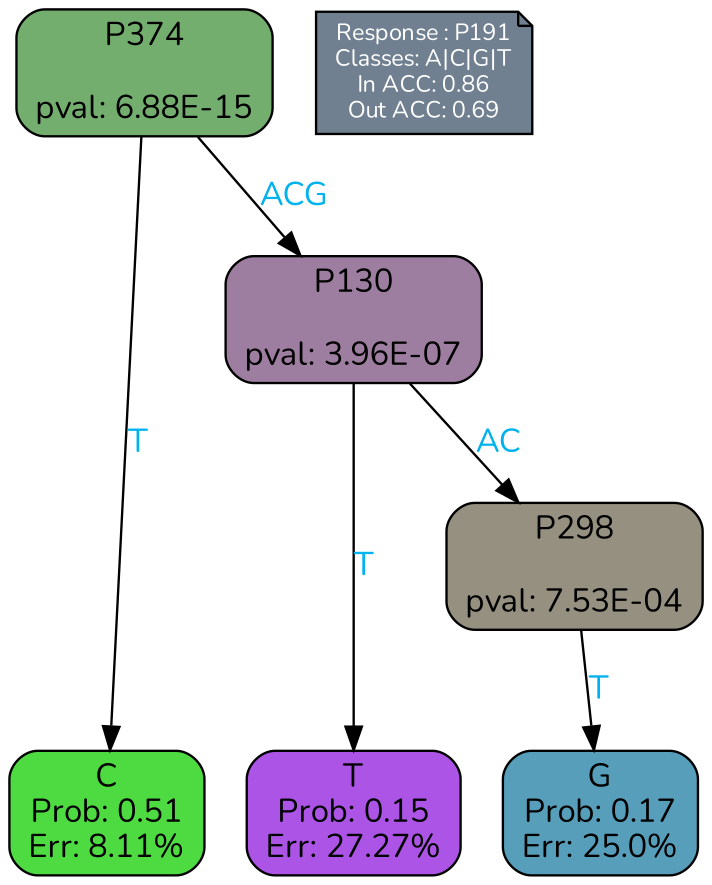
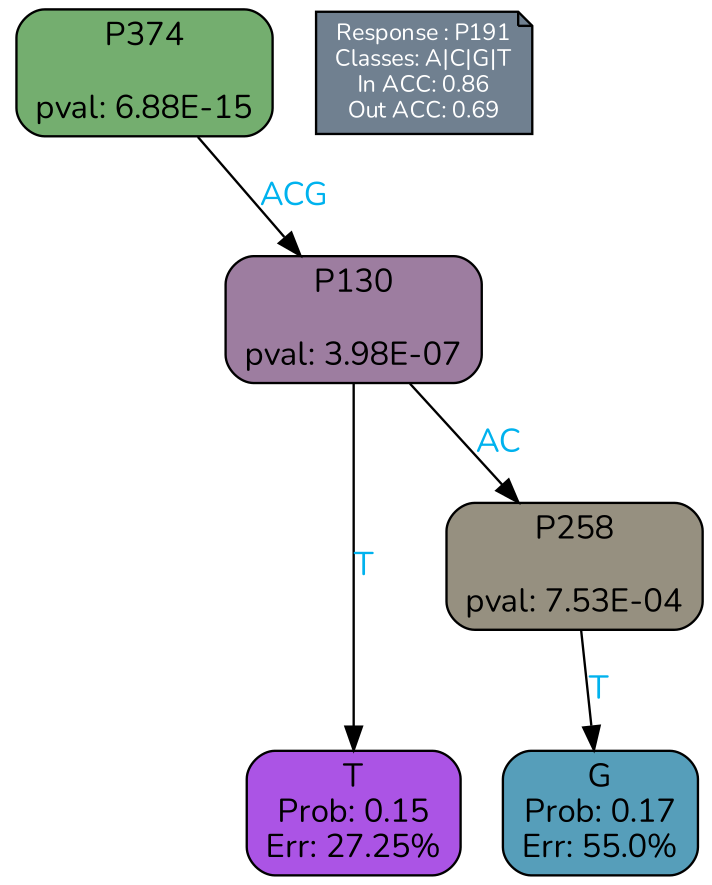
node "P130 pval: 3.96E-07": label "P130 pval: 3.96E-07" -> "P130 pval: 3.98E-07"
node "P298 pval: 7.53E-04": label "P298 pval: 7.53E-04" -> "P258 pval: 7.53E-04"
node "C Prob: 0.51 Err: 8.11%": removed
node "T Prob: 0.15 Err: 27.27%": label "T Prob: 0.15 Err: 27.27%" -> "T Prob: 0.15 Err: 27.25%"
node "G Prob: 0.17 Err: 25.0%": label "G Prob: 0.17 Err: 25.0%" -> "G Prob: 0.17 Err: 55.0%"
